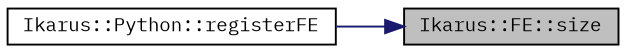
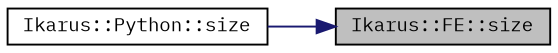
node "Ikarus::Python::registerFE": label "Ikarus::Python::registerFE" -> "Ikarus::Python::size"
